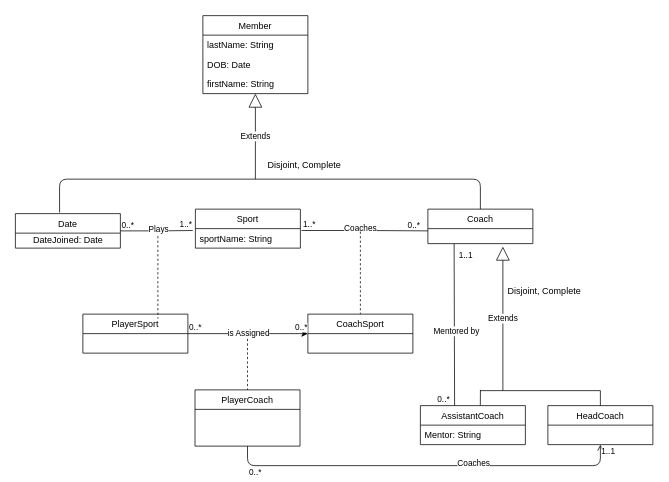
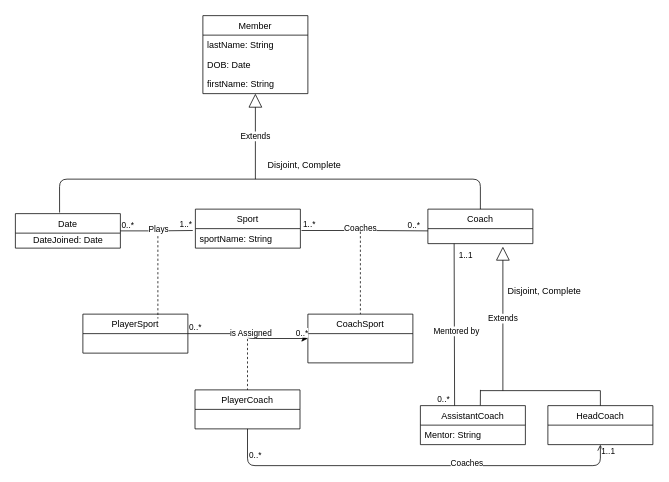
node "CoachSport": size 105x39 -> 105x49
node "PlayerCoach": size 105x56 -> 105x39
